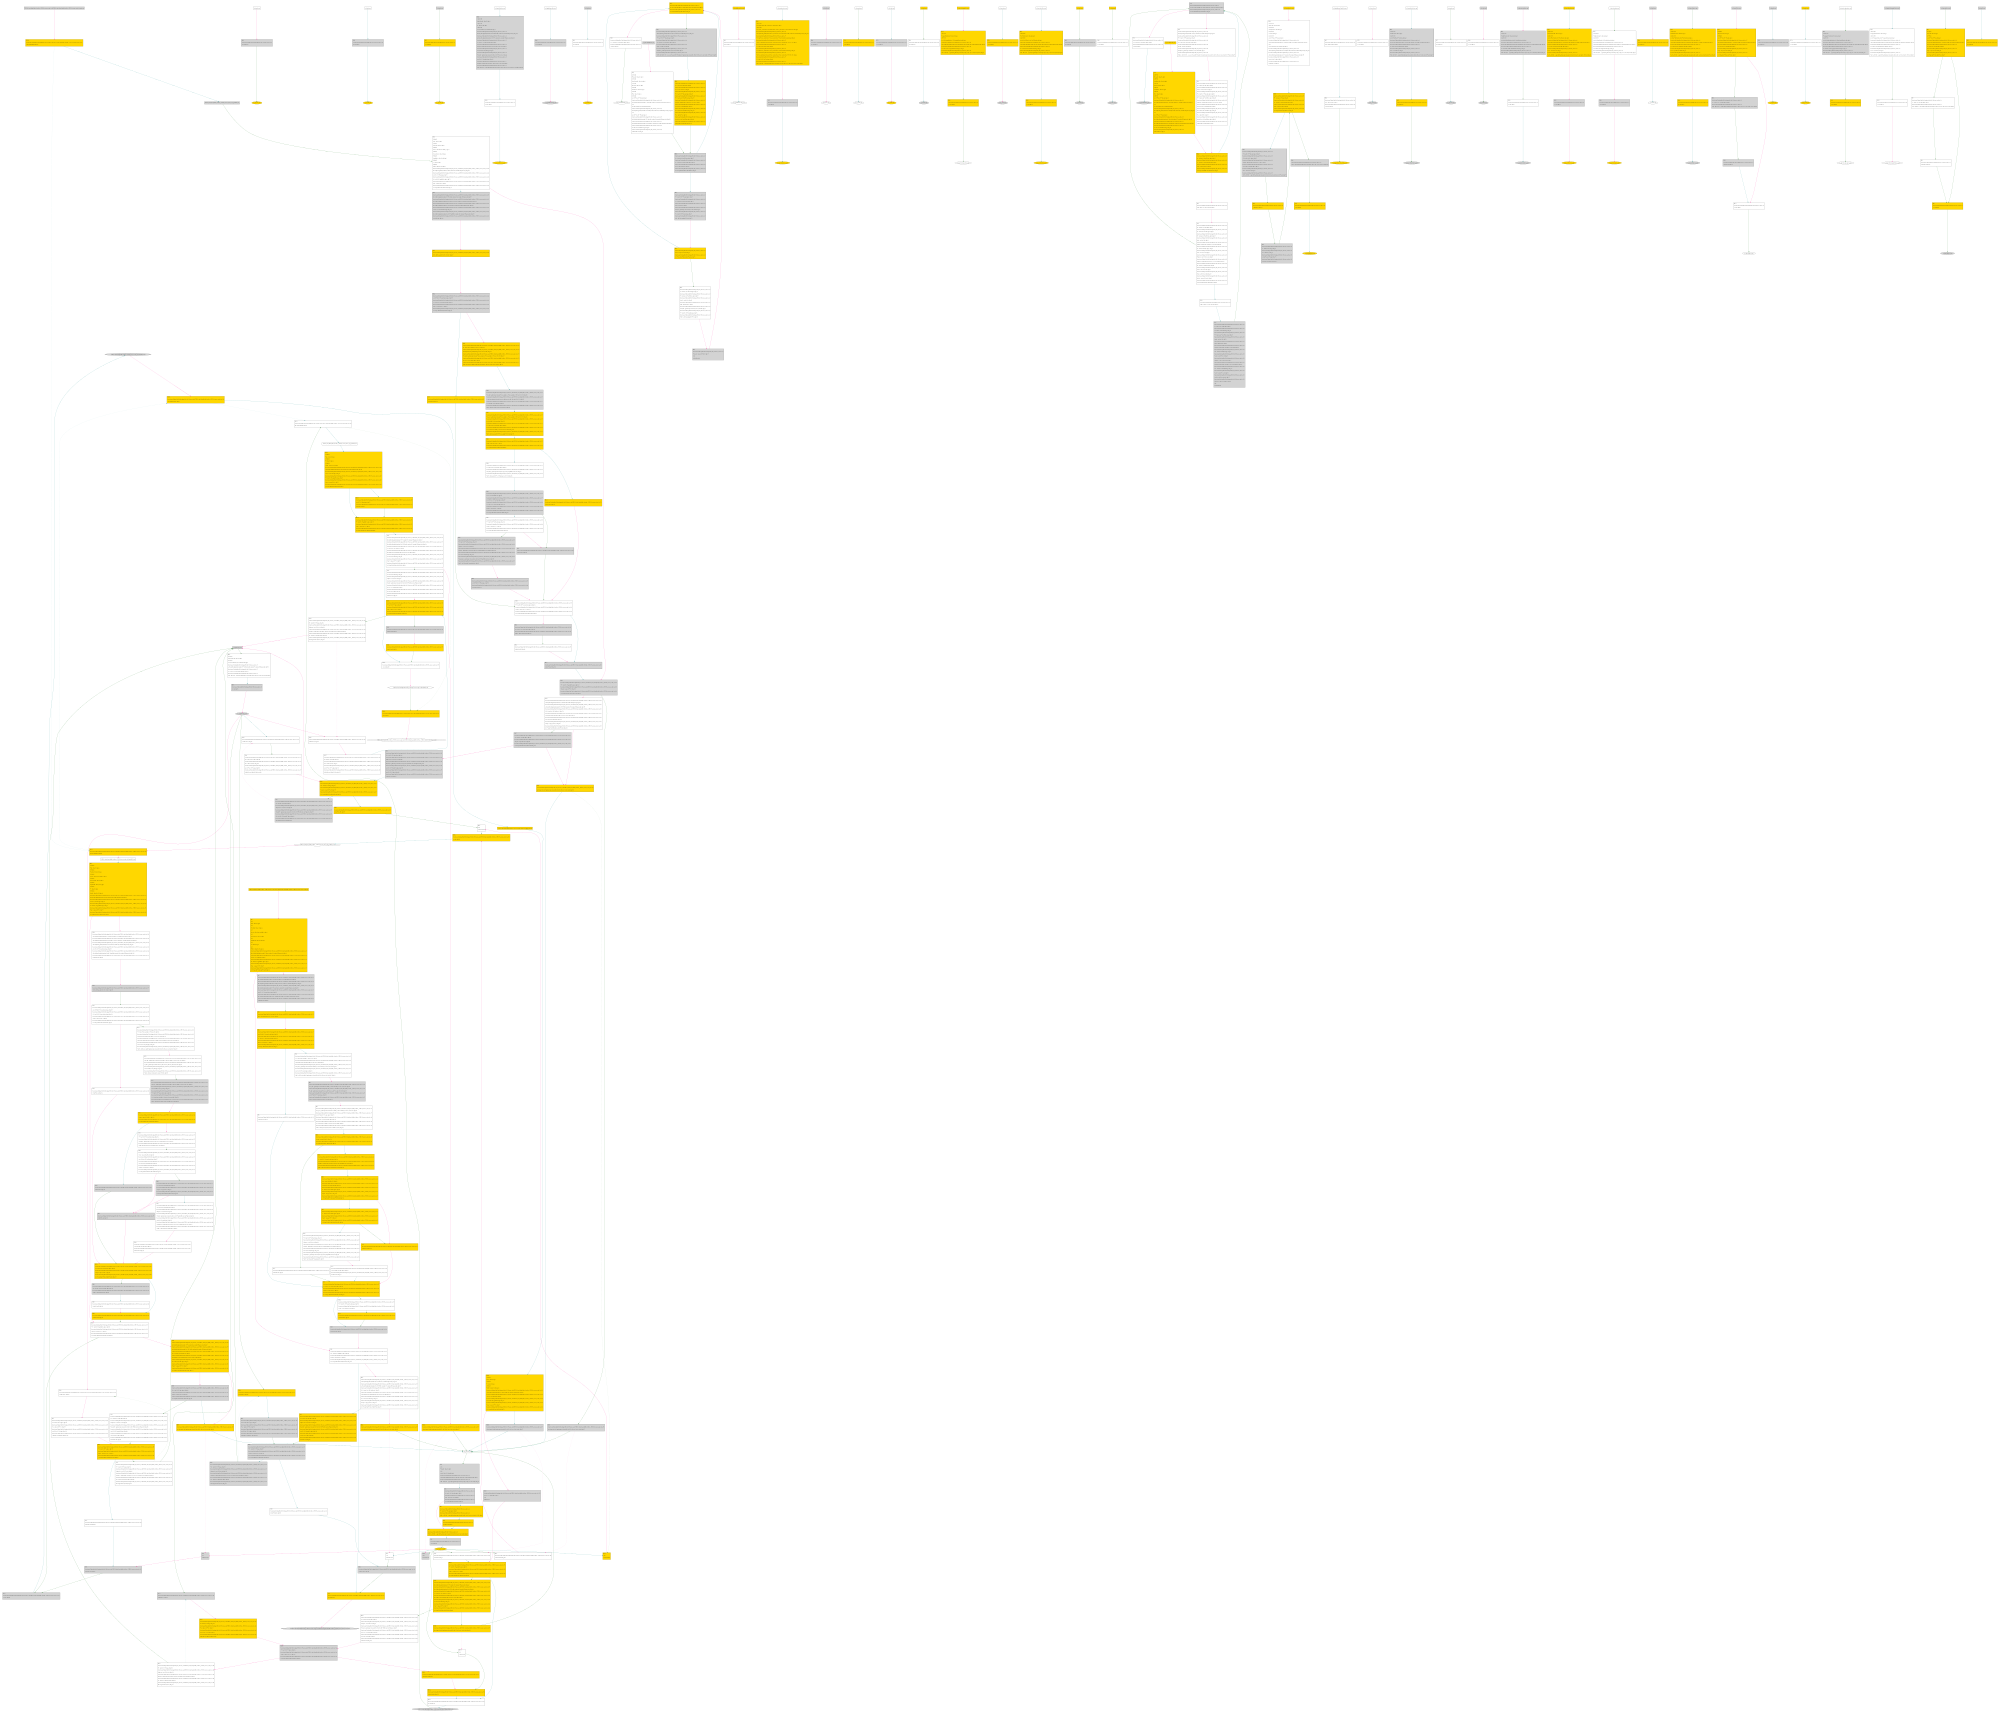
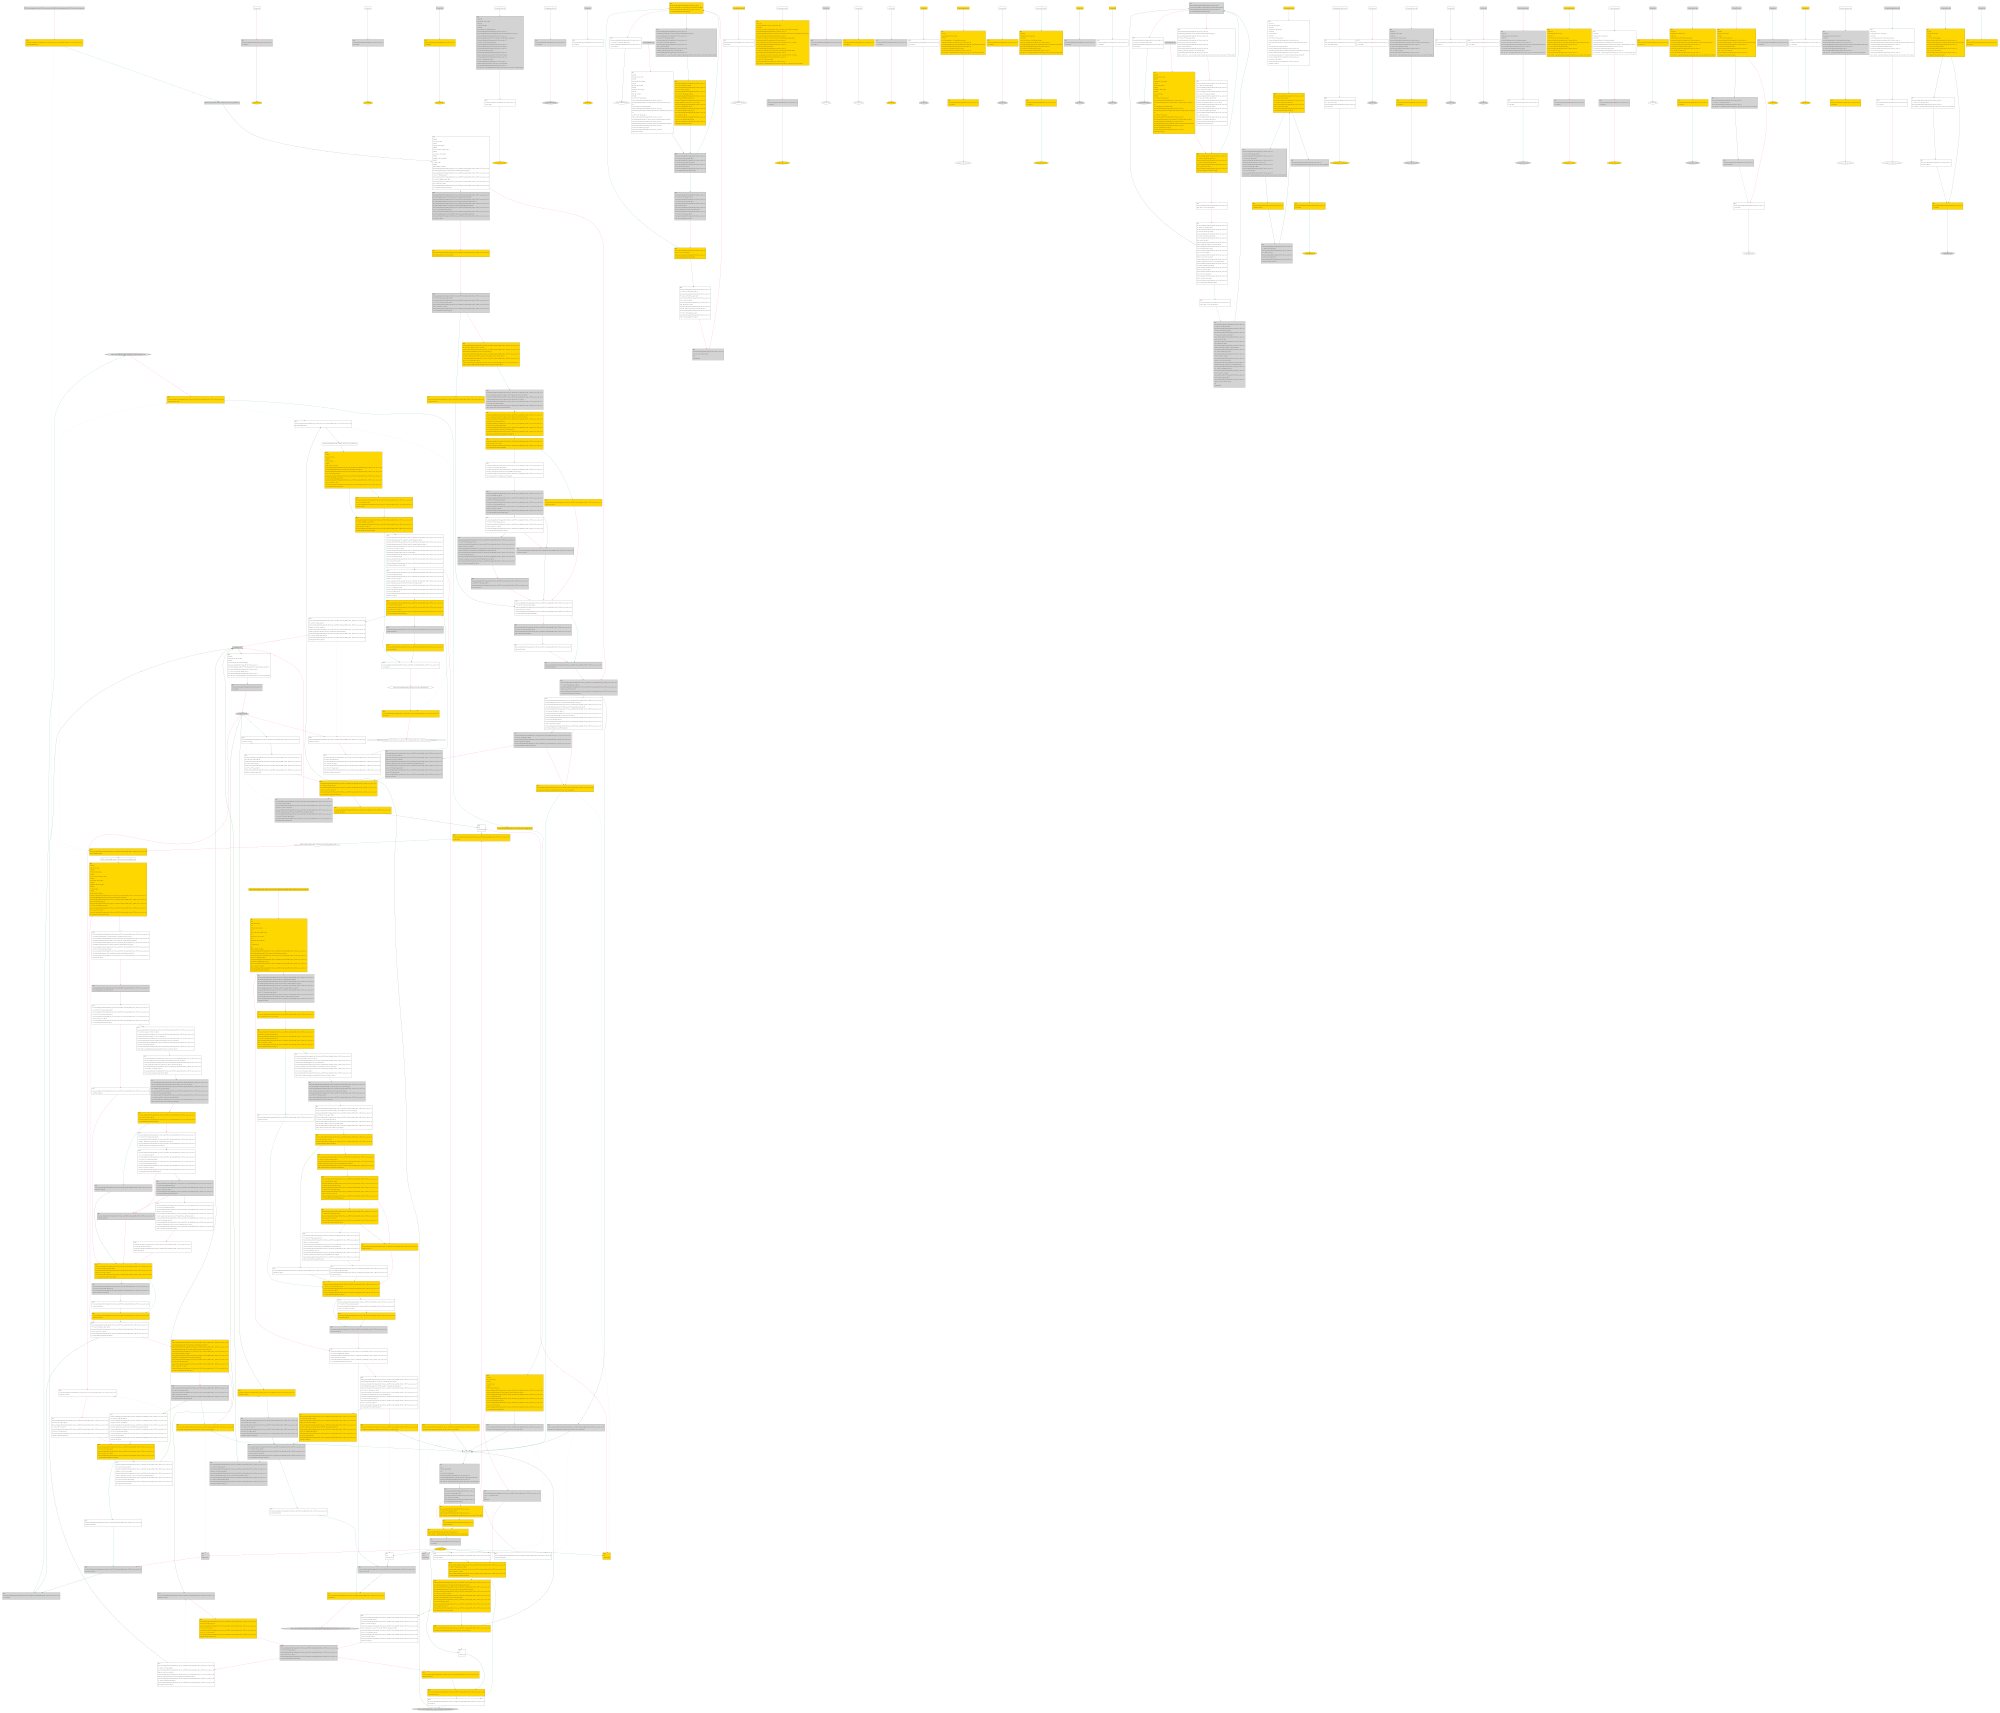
node "io_ll_decodeHexChars_start": fillcolor gold -> lightgrey
